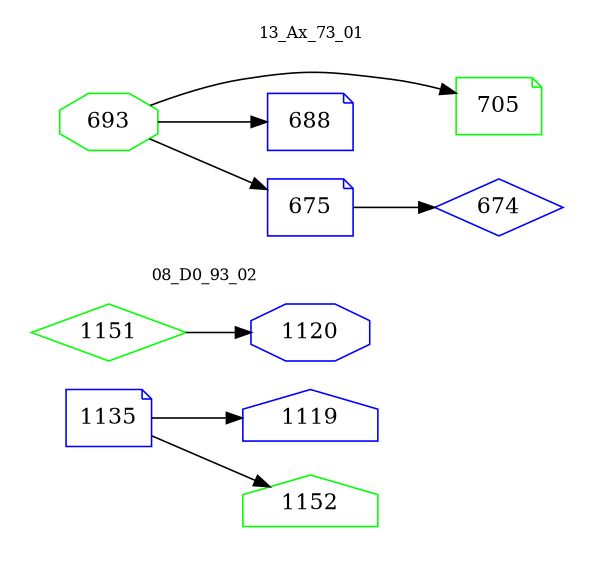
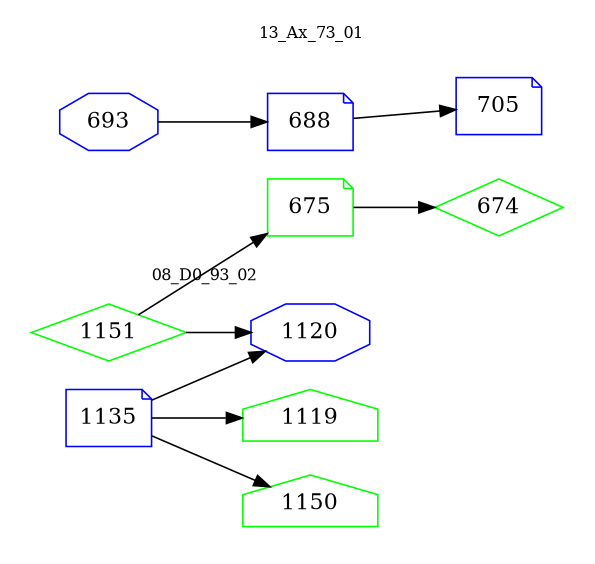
edge "693" -> "705": now "688" -> "705"
node "705": color green -> blue
node "693": color green -> blue
edge "693" -> "675": now "1151" -> "675"
node "675": color blue -> green
node "674": color blue -> green
edge "1135" -> "1120": added
node "1119": color blue -> green
node "1152": label "1152" -> "1150"
